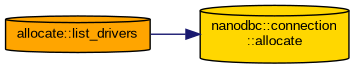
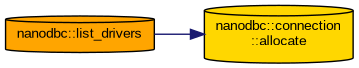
node "allocate::list_drivers": label "allocate::list_drivers" -> "nanodbc::list_drivers"
